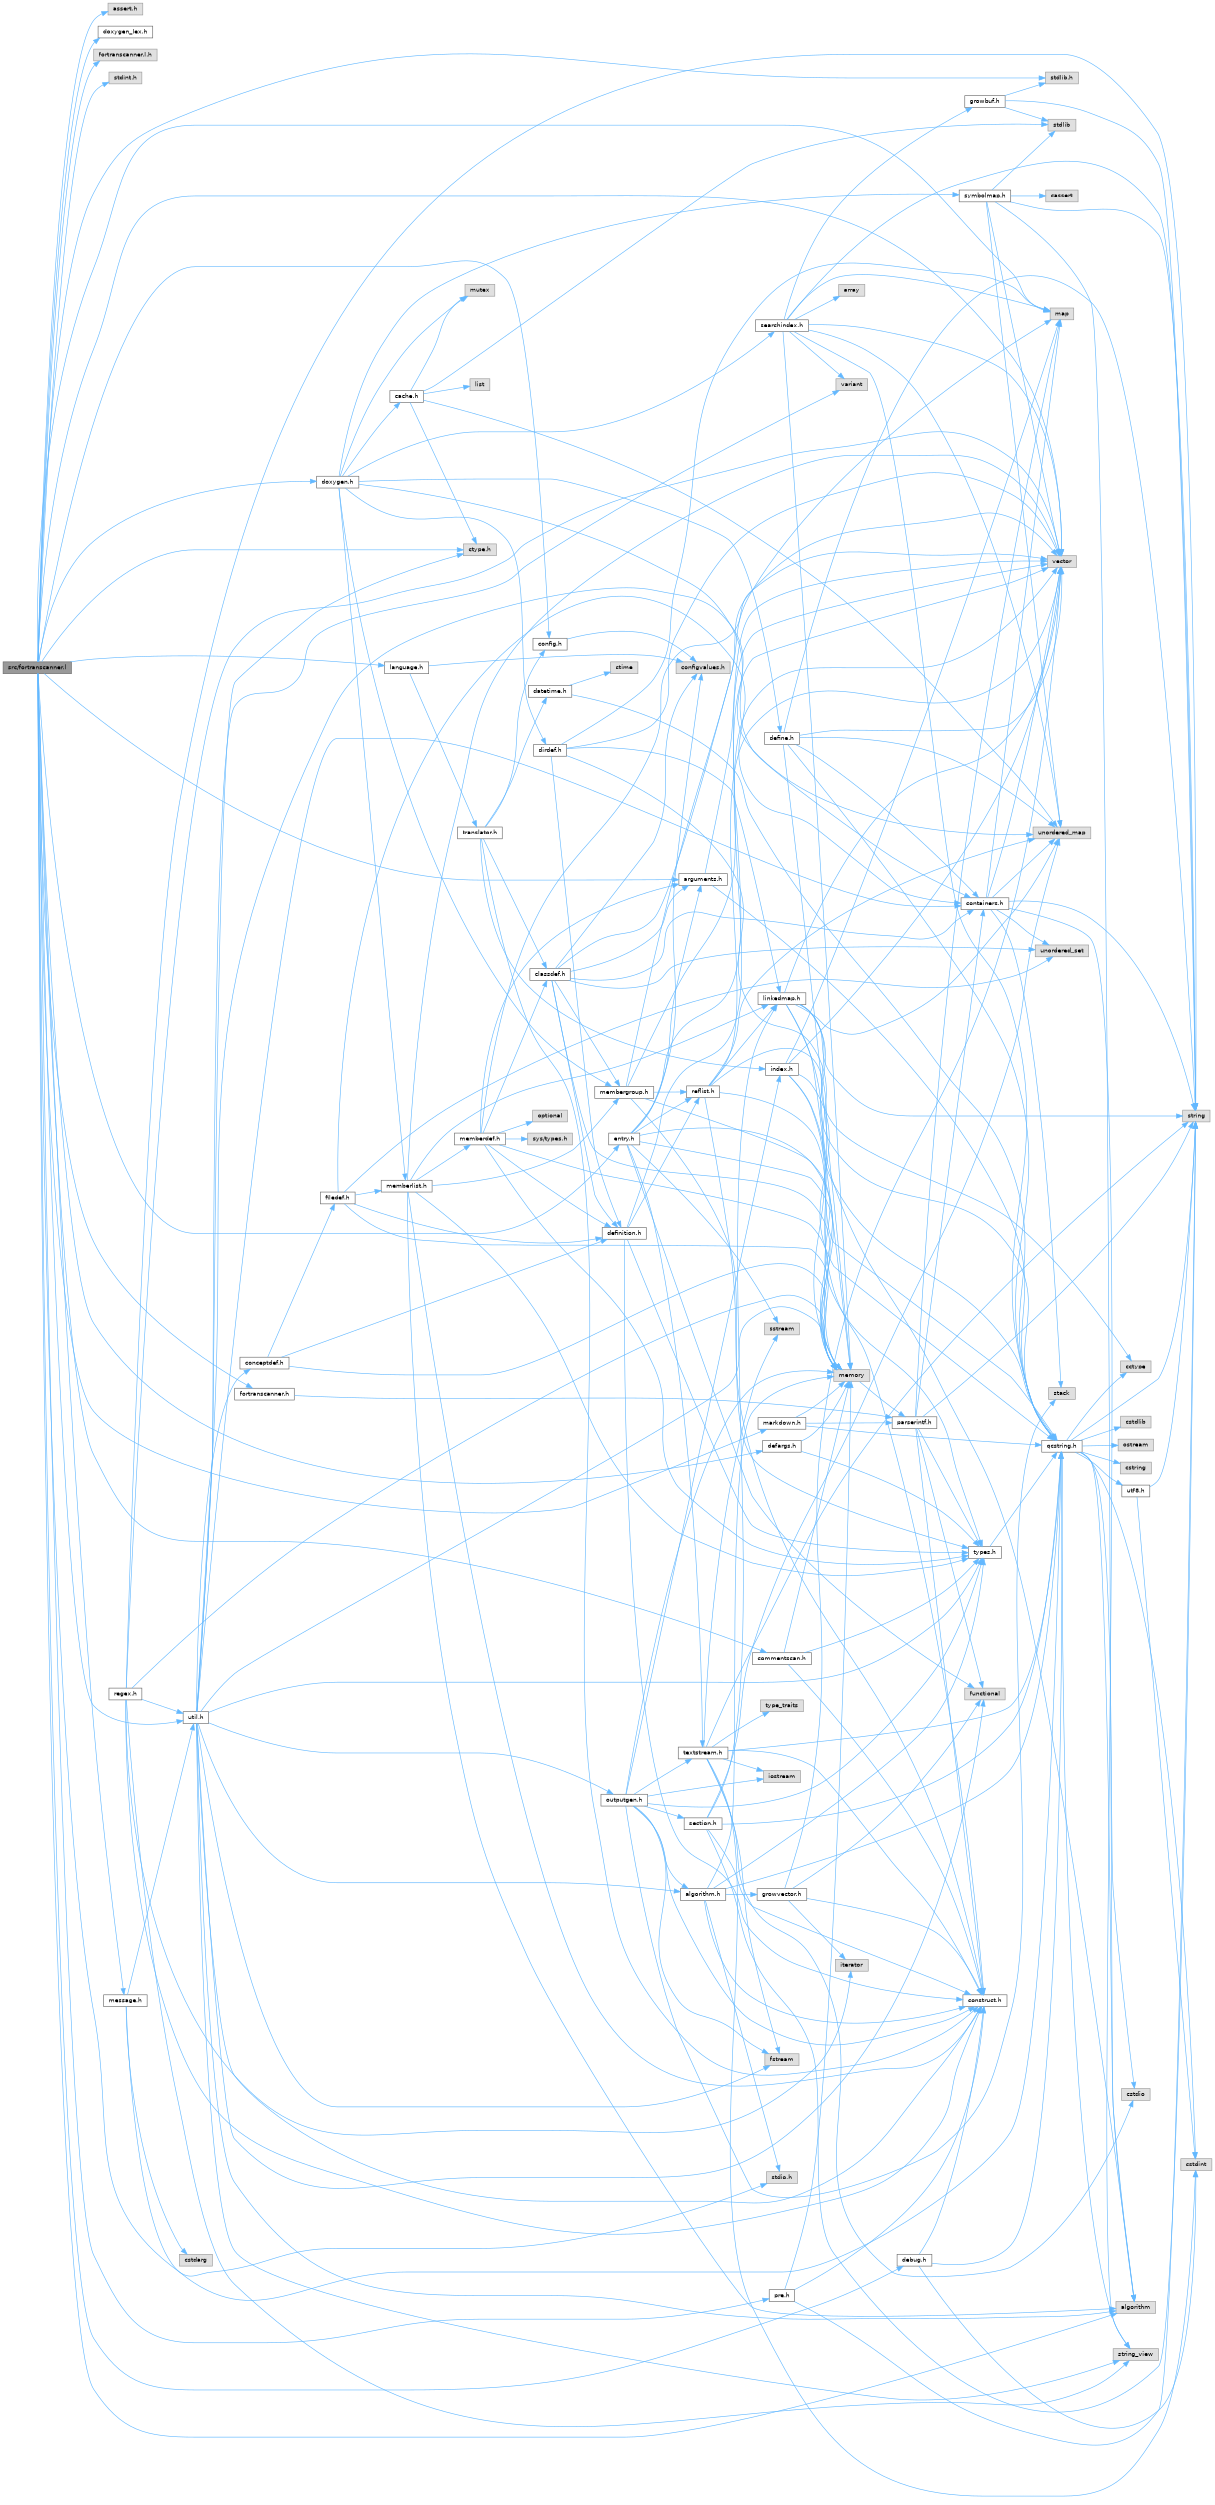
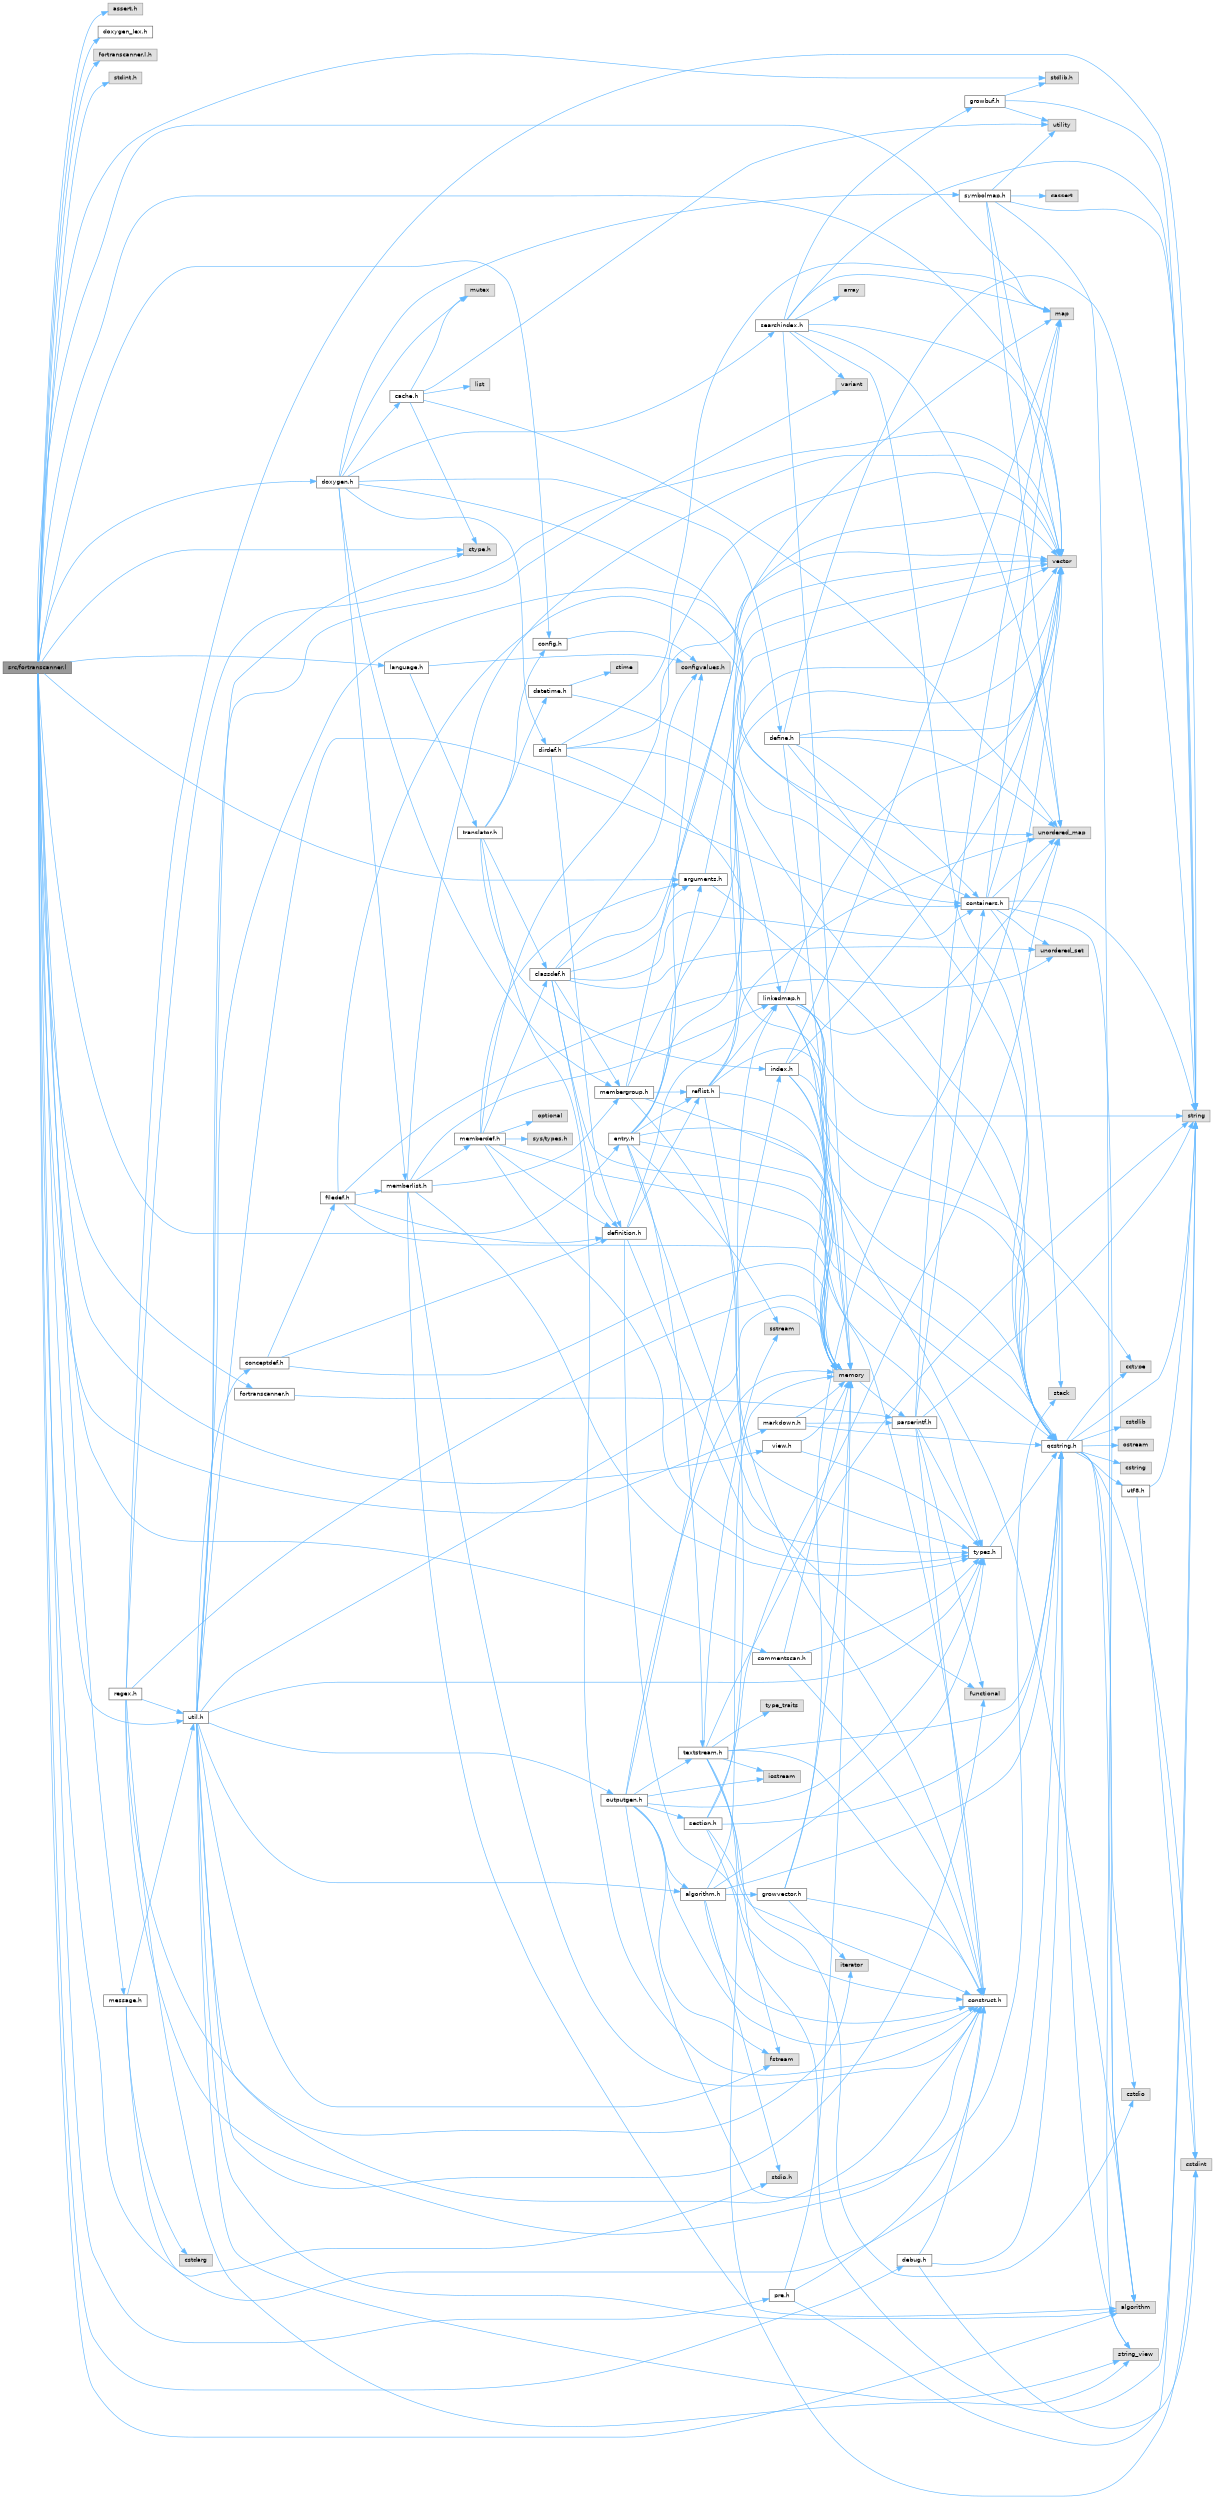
node "stdlib": label "stdlib" -> "utility"
node "defargs.h": label "defargs.h" -> "view.h"
edge "growvector.h" -> "functional": now "growvector.h" -> "memory"
